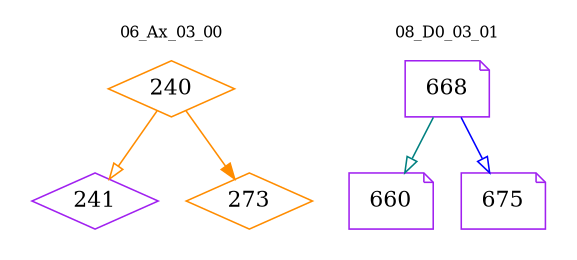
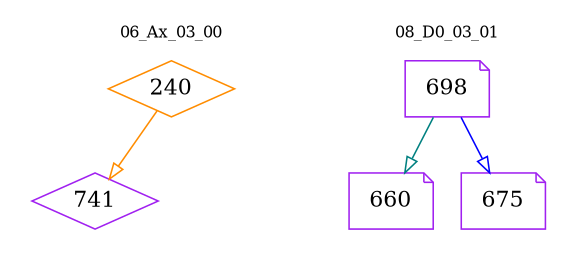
node "668": label "668" -> "698"
node "241": label "241" -> "741"
node "273": removed
